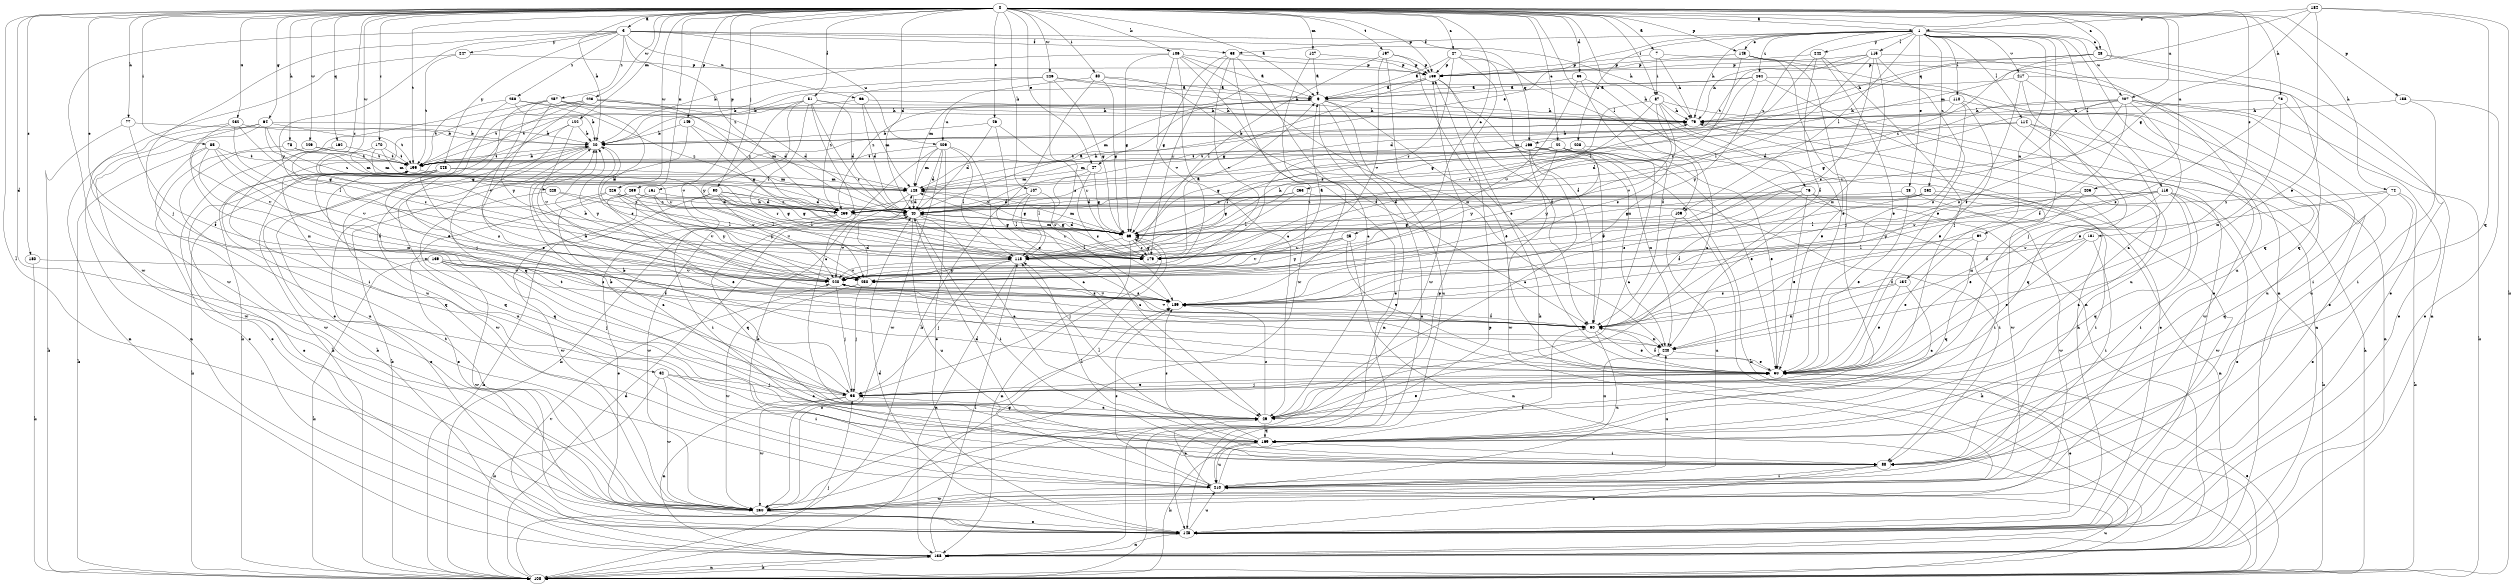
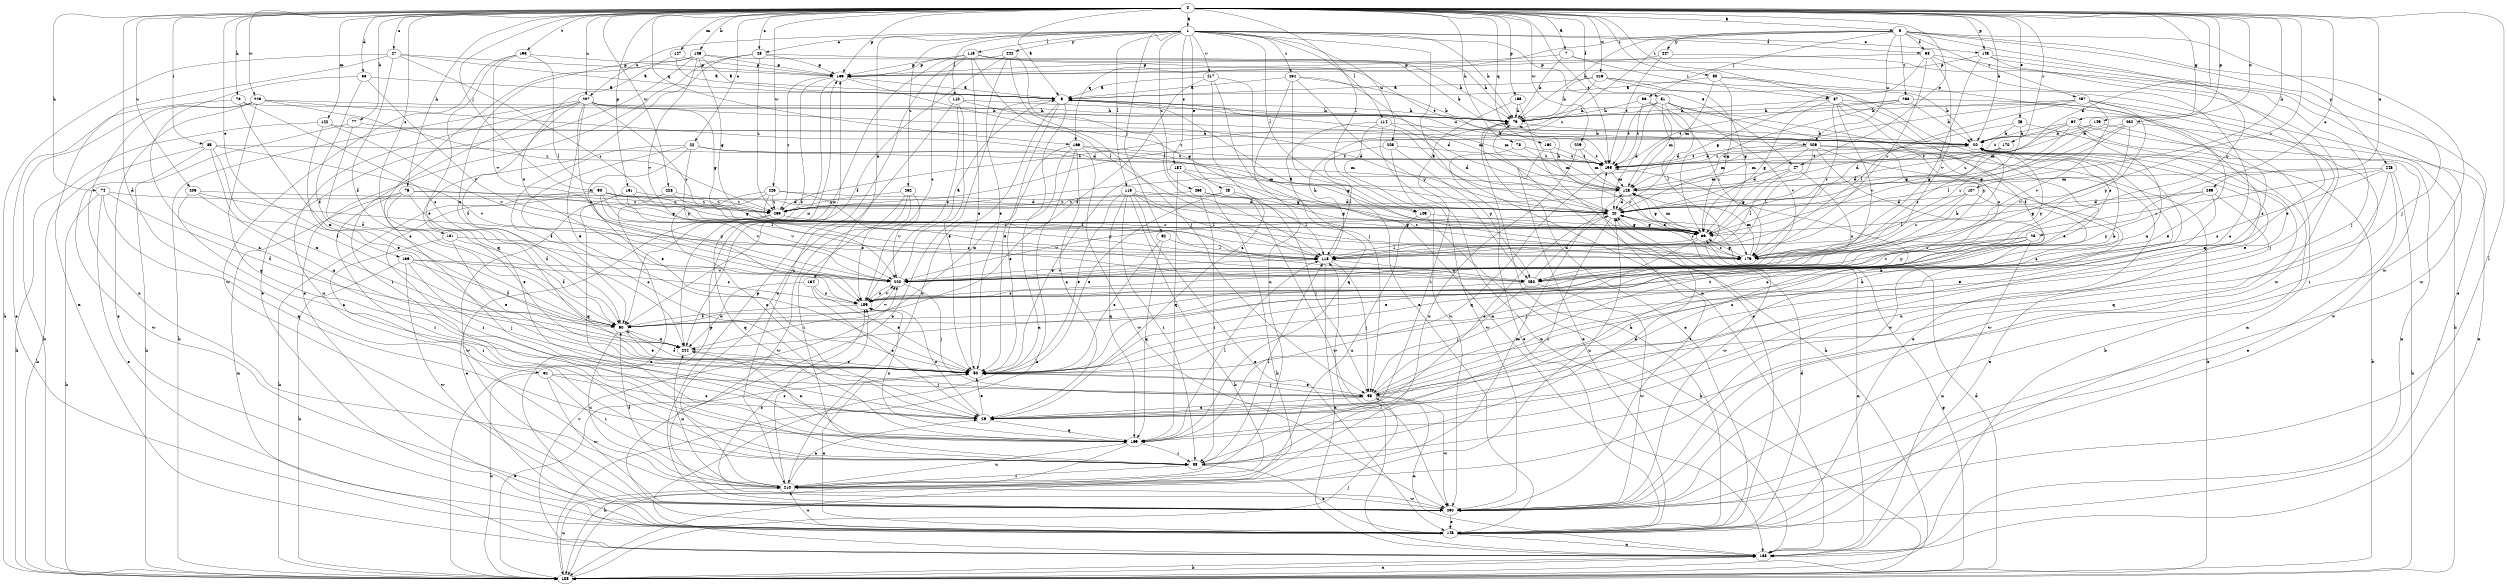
edge "184" -> "1": reversed
node "197": label "197" -> "193"
edge "3" -> "96": label "u" -> "j"
edge "151" -> "259": label "h" -> "z"
node "180": removed
edge "48" -> "98": added, label "j"
edge "210" -> "128": label "k" -> "m"
node "240": label "240" -> "244"
edge "40" -> "210": reversed
